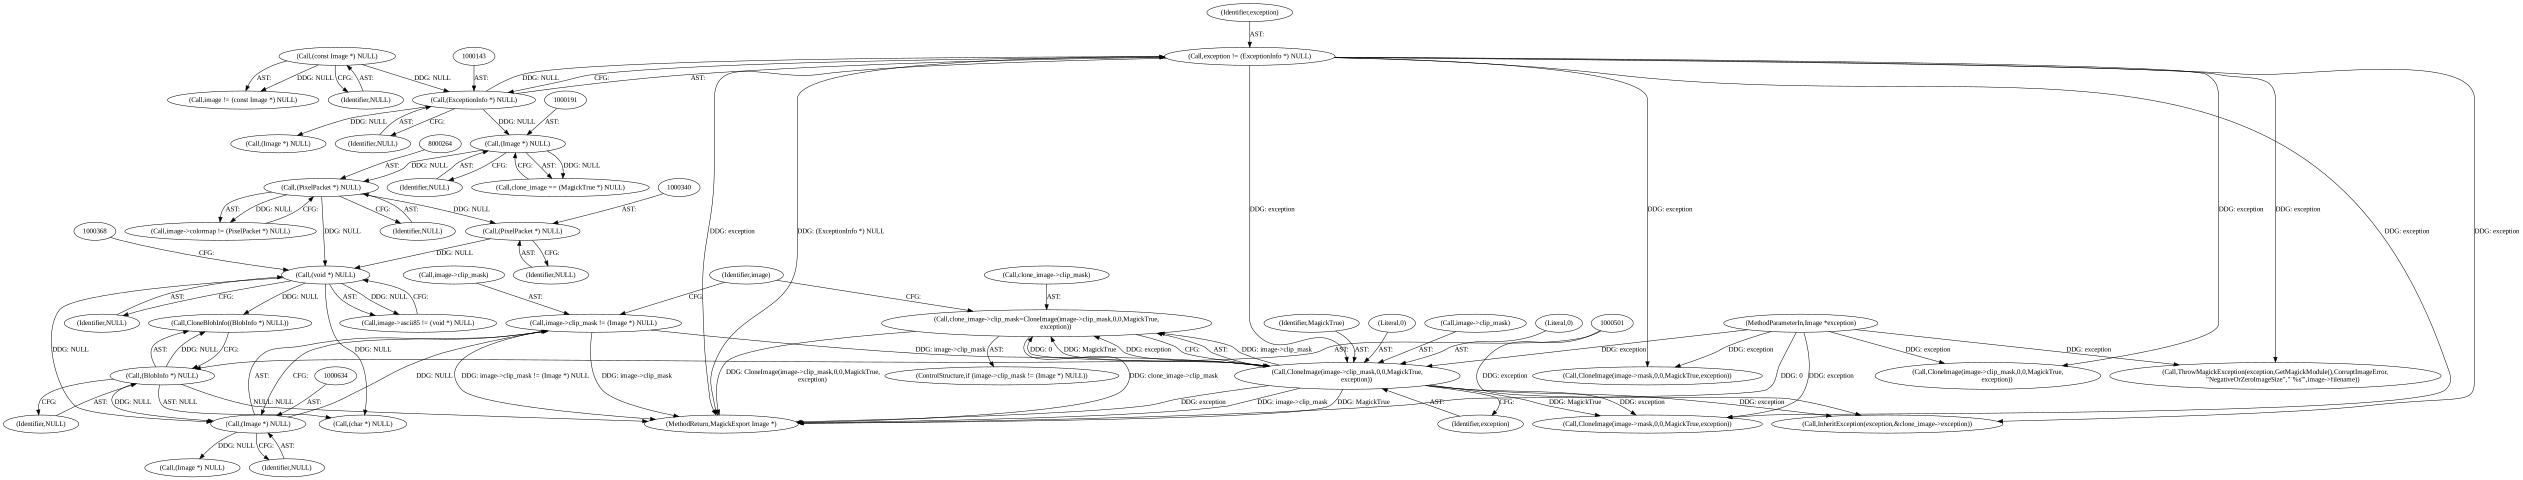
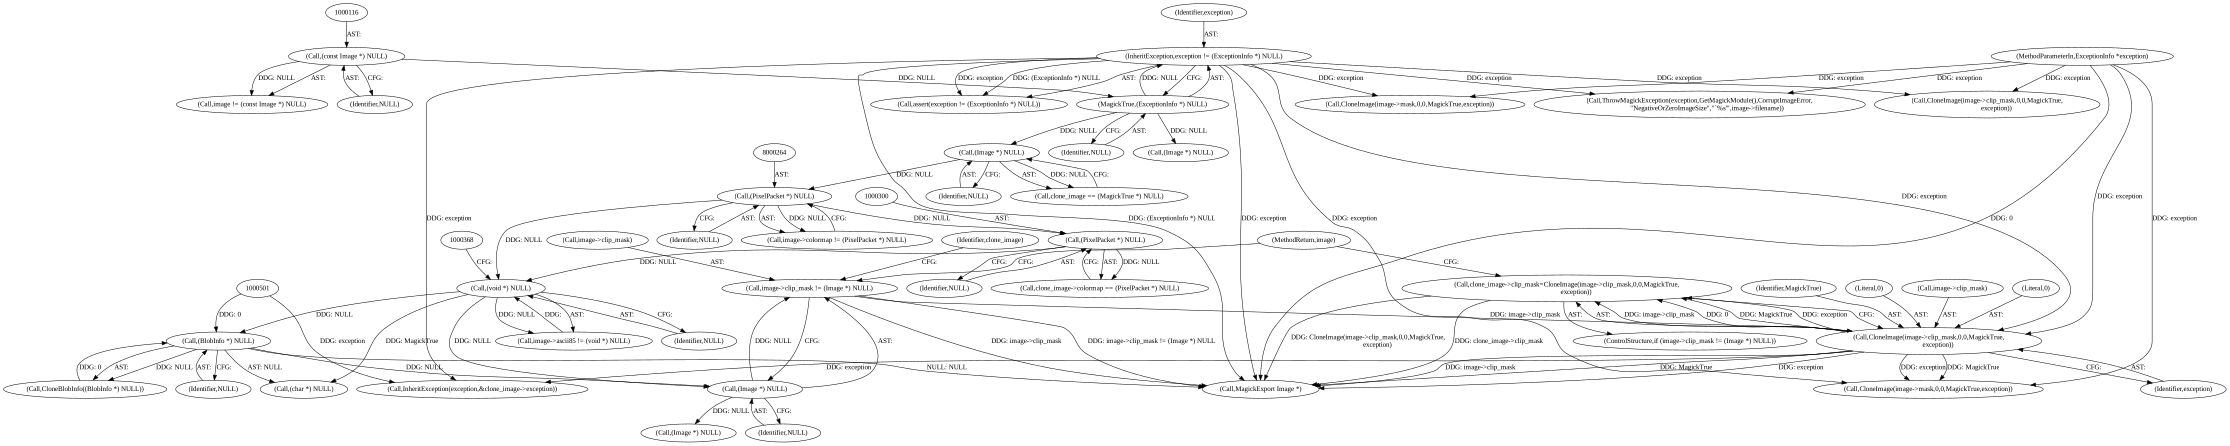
node "1000116": added
node "1000143": removed
node "(Call,exception != (ExceptionInfo *) NULL)": label "(Call,exception != (ExceptionInfo *) NULL)" -> "(InheritException,exception != (ExceptionInfo *) NULL)"
node "(Call,(ExceptionInfo *) NULL)": label "(Call,(ExceptionInfo *) NULL)" -> "(MagickTrue,(ExceptionInfo *) NULL)"
node "1000191": removed
node "(Call,assert(exception != (ExceptionInfo *) NULL))": added
node "1000340": label "1000340" -> "1000300"
node "(Identifier,clone_image)": added
node "(Identifier,image)": label "(Identifier,image)" -> "(MethodReturn,image)"
node "(Call,clone_image->clip_mask)": removed
node "(Call,clone_image->colormap == (PixelPacket *) NULL)": added
edge "(Call,(void *) NULL)" -> "(Call,CloneBlobInfo((BlobInfo *) NULL))": now "(Call,(void *) NULL)" -> "(Call,(BlobInfo *) NULL)"
edge "(Call,image->ascii85 != (void *) NULL)" -> "(Call,(void *) NULL)": label "CFG: " -> "DDG: "
node "(MethodParameterIn,Image *exception)": label "(MethodParameterIn,Image *exception)" -> "(MethodParameterIn,ExceptionInfo *exception)"
edge "(Call,CloneBlobInfo((BlobInfo *) NULL))" -> "(Call,(BlobInfo *) NULL)": label "CFG: " -> "DDG: 0"
edge "(Call,(void *) NULL)" -> "(Call,(char *) NULL)": label "DDG: NULL" -> "DDG: MagickTrue"
edge "1000501" -> "(Call,(BlobInfo *) NULL)": label "AST: " -> "DDG: 0"
node "1000634": removed
node "(MethodReturn,MagickExport Image *)": label "(MethodReturn,MagickExport Image *)" -> "(Call,MagickExport Image *)"
